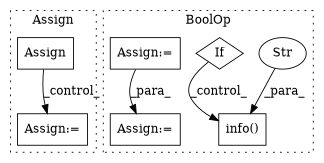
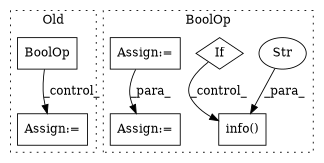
cluster "Assign": label "Assign" -> "Old"
node "Assign": label "Assign" -> "BoolOp"
